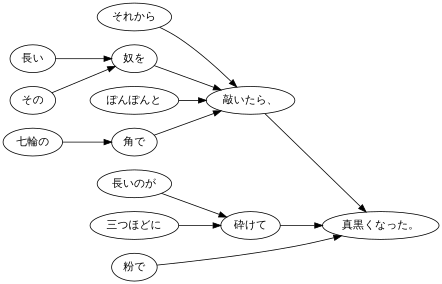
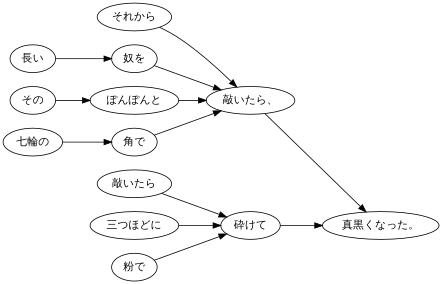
edge "その" -> "奴を": now "その" -> "ぽんぽんと"
node "長いのが": label "長いのが" -> "敲いたら"
edge "粉で" -> "真黒くなった。": now "粉で" -> "砕けて"
